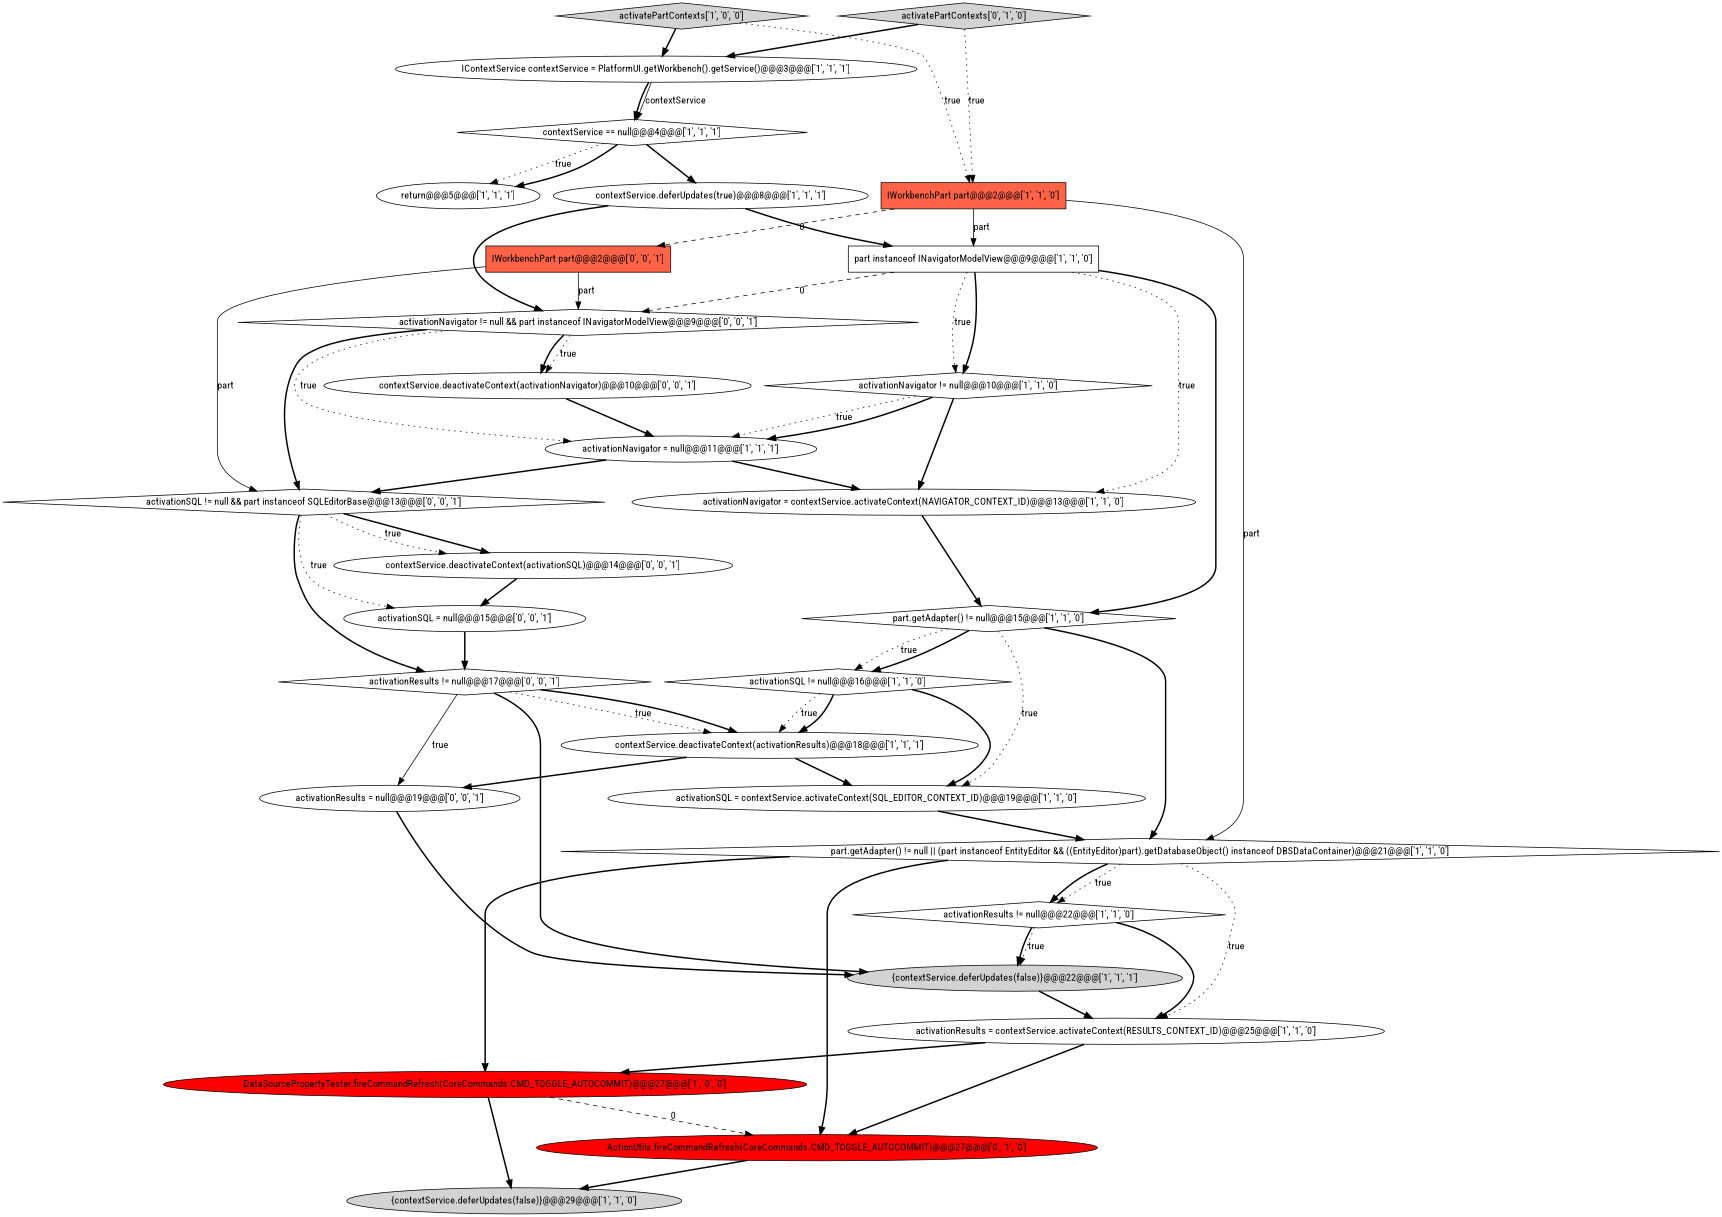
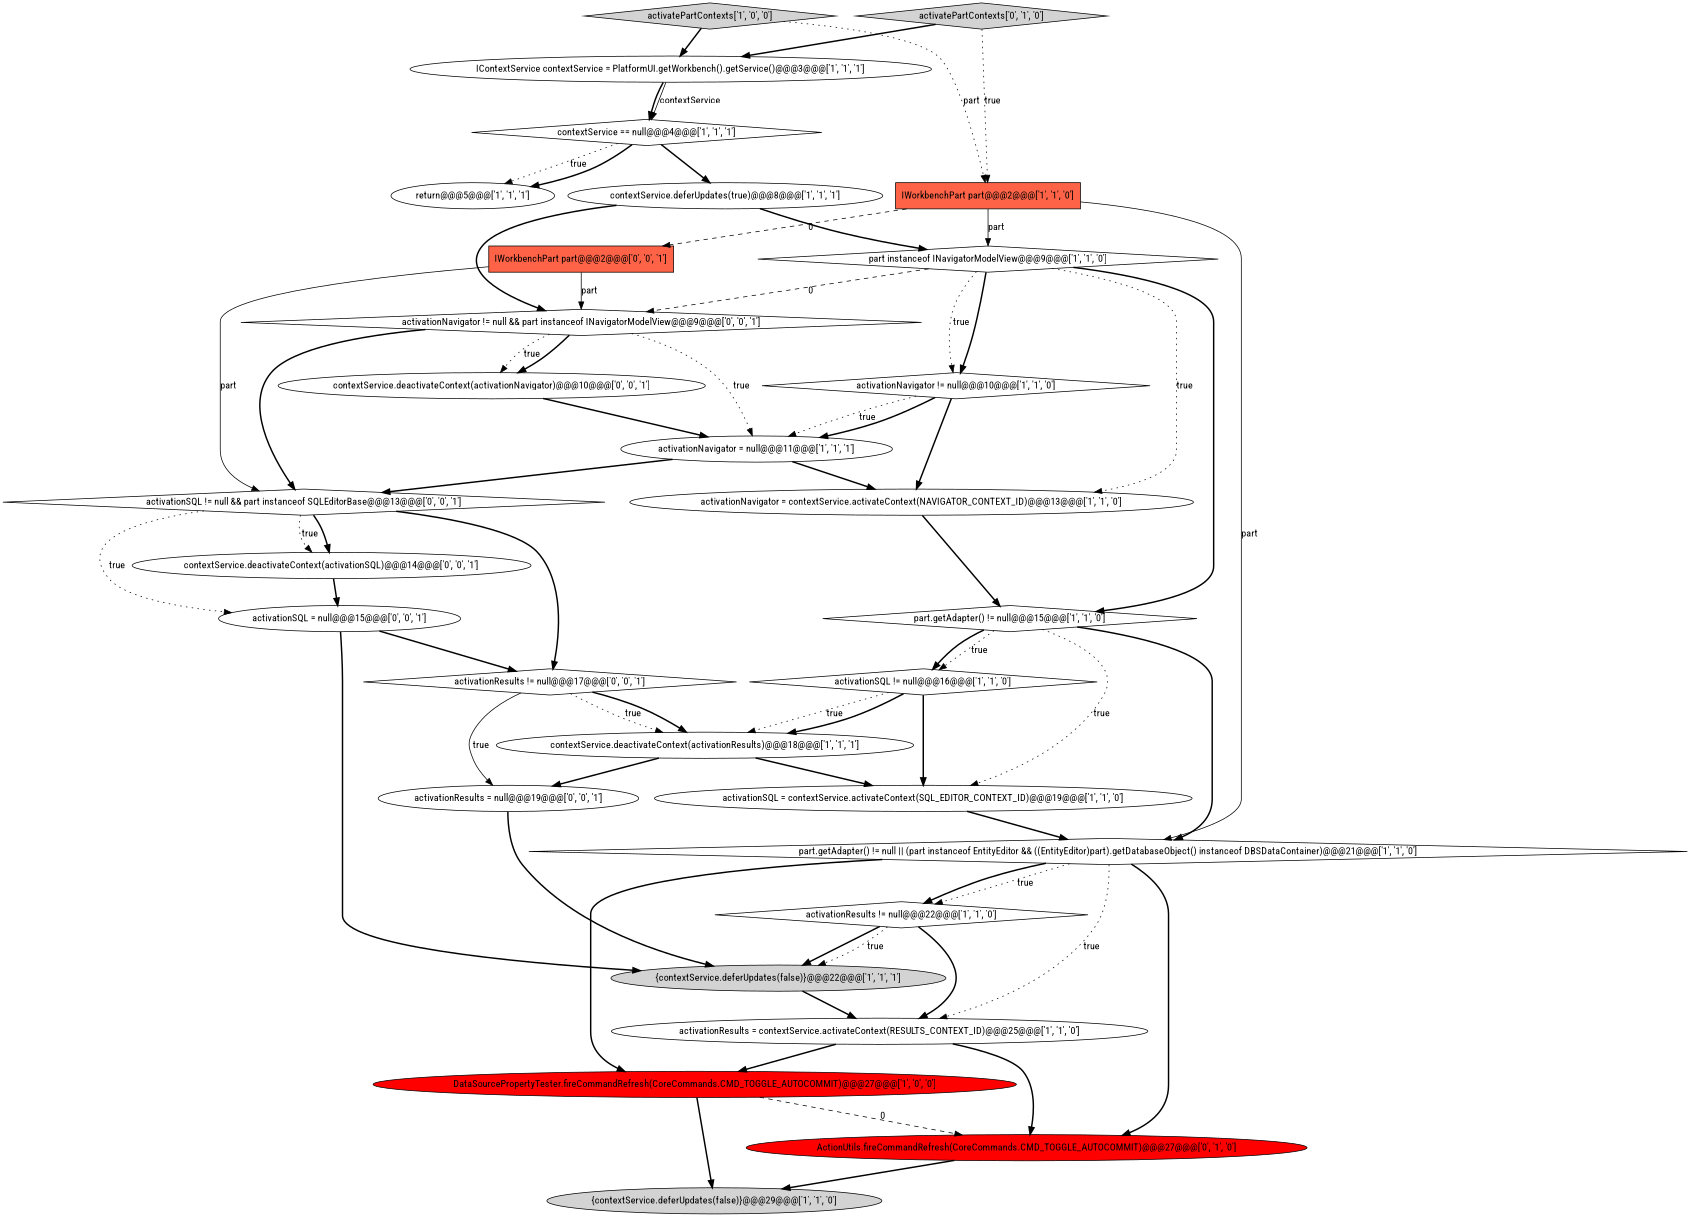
edge "activatePartContexts['1', '0', '0']" -> "IWorkbenchPart part@@@2@@@['1', '1', '0']": label "true" -> "part"
node "part instanceof INavigatorModelView@@@9@@@['1', '1', '0']": shape box -> diamond
edge "activationResults != null@@@17@@@['0', '0', '1']" -> "{contextService.deferUpdates(false)}@@@22@@@['1', '1', '1']": now "activationSQL = null@@@15@@@['0', '0', '1']" -> "{contextService.deferUpdates(false)}@@@22@@@['1', '1', '1']"
